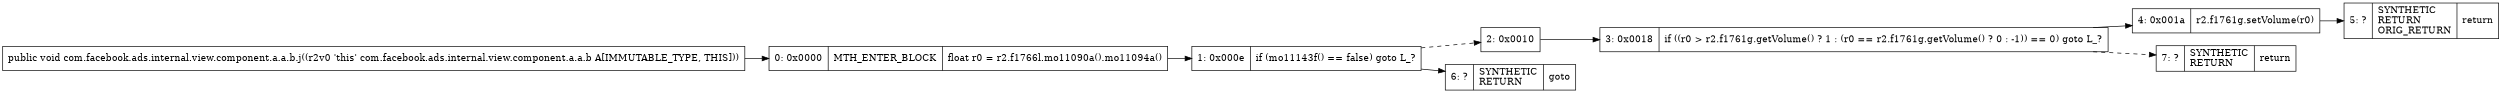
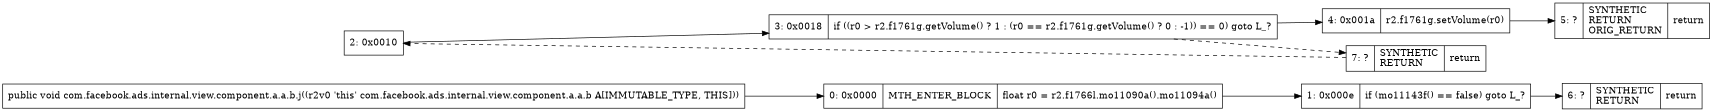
edge "1: 0x000e" -> "2: 0x0010": now "7: ?" -> "2: 0x0010"
node "6: ?": text "goto" -> "return"
